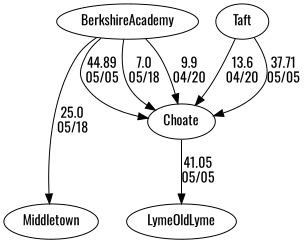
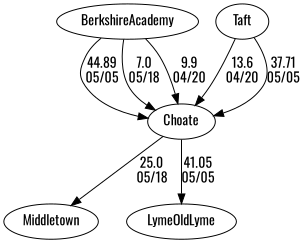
edge "BerkshireAcademy" -> "Middletown": now "Choate" -> "Middletown"
